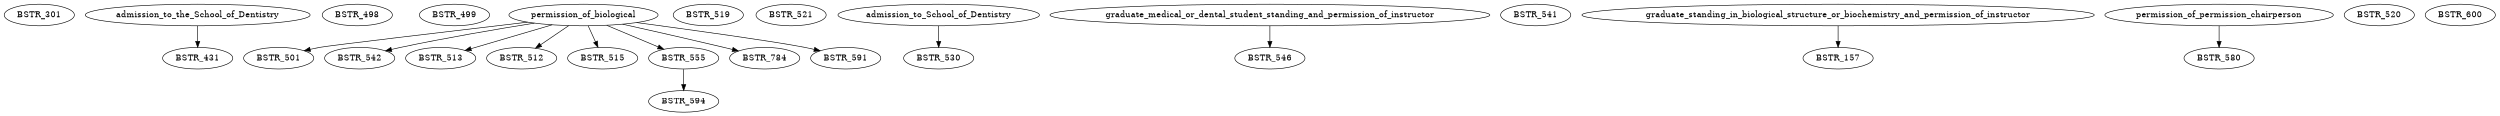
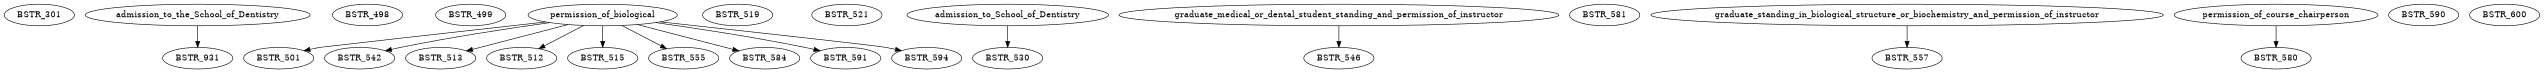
node "BSTR_541": label "BSTR_541" -> "BSTR_581"
node "permission_of_permission_chairperson": label "permission_of_permission_chairperson" -> "permission_of_course_chairperson"
node "BSTR_520": label "BSTR_520" -> "BSTR_590"
node "BSTR_431": label "BSTR_431" -> "BSTR_931"
node "BSTR_784": label "BSTR_784" -> "BSTR_584"
node "BSTR_157": label "BSTR_157" -> "BSTR_557"
edge "BSTR_555" -> "BSTR_594": now "permission_of_biological" -> "BSTR_594"
